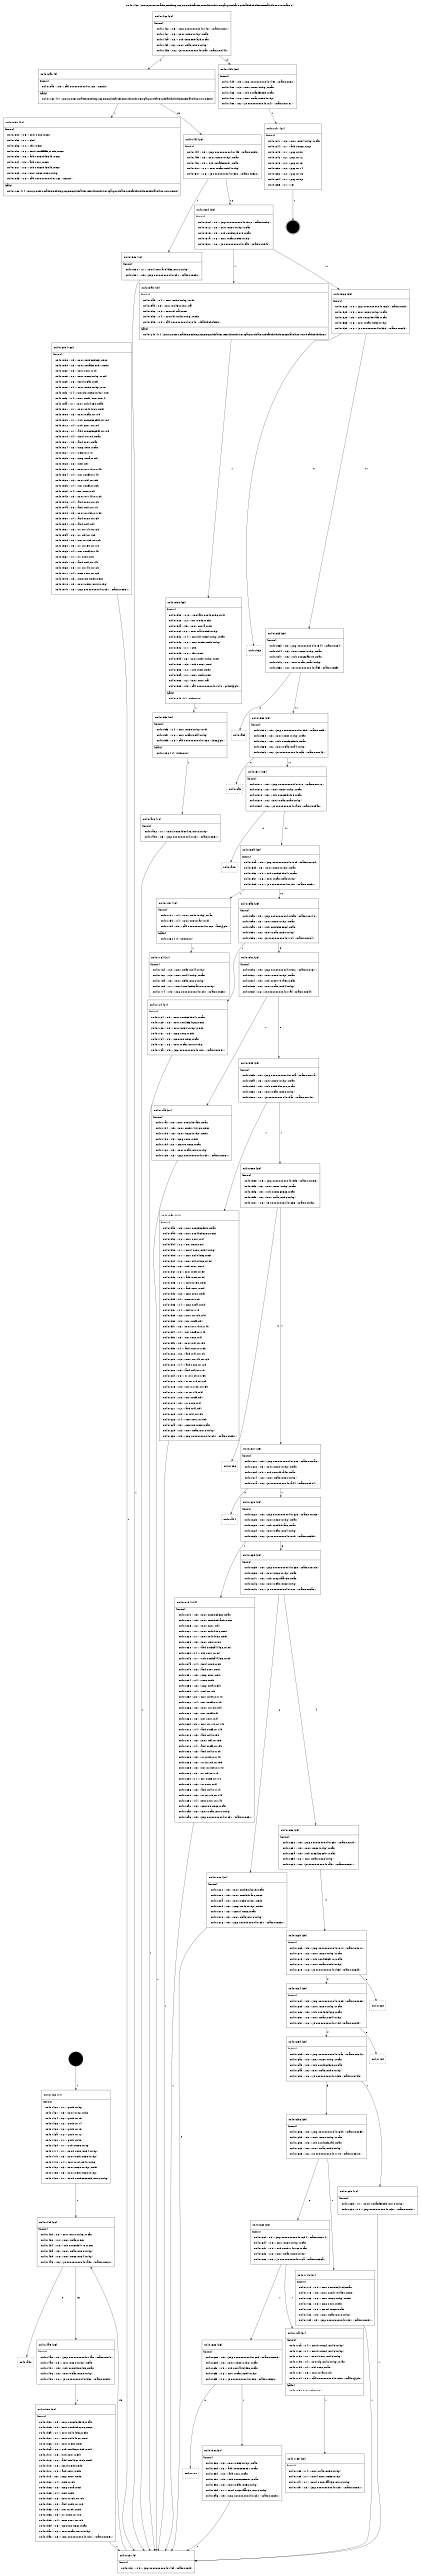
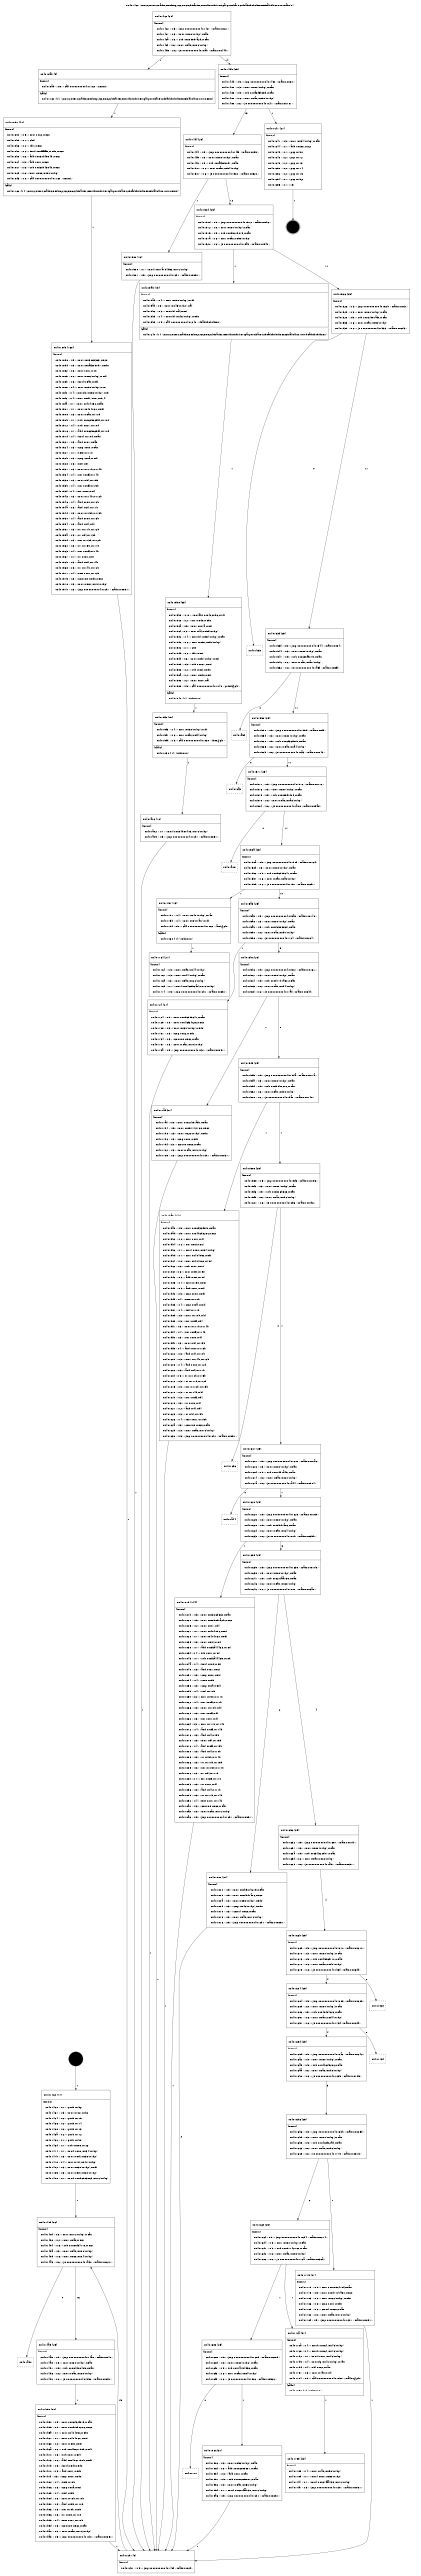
edge "0x4018ab [5]" -> "0x4014f4 [25]": now "0x4014db [25]" -> "0x4014f4 [25]"
edge "0x4018b0 [40]" -> "0x4018d8 [168]": added, label "1"
node "0x401c35 [12]": removed
